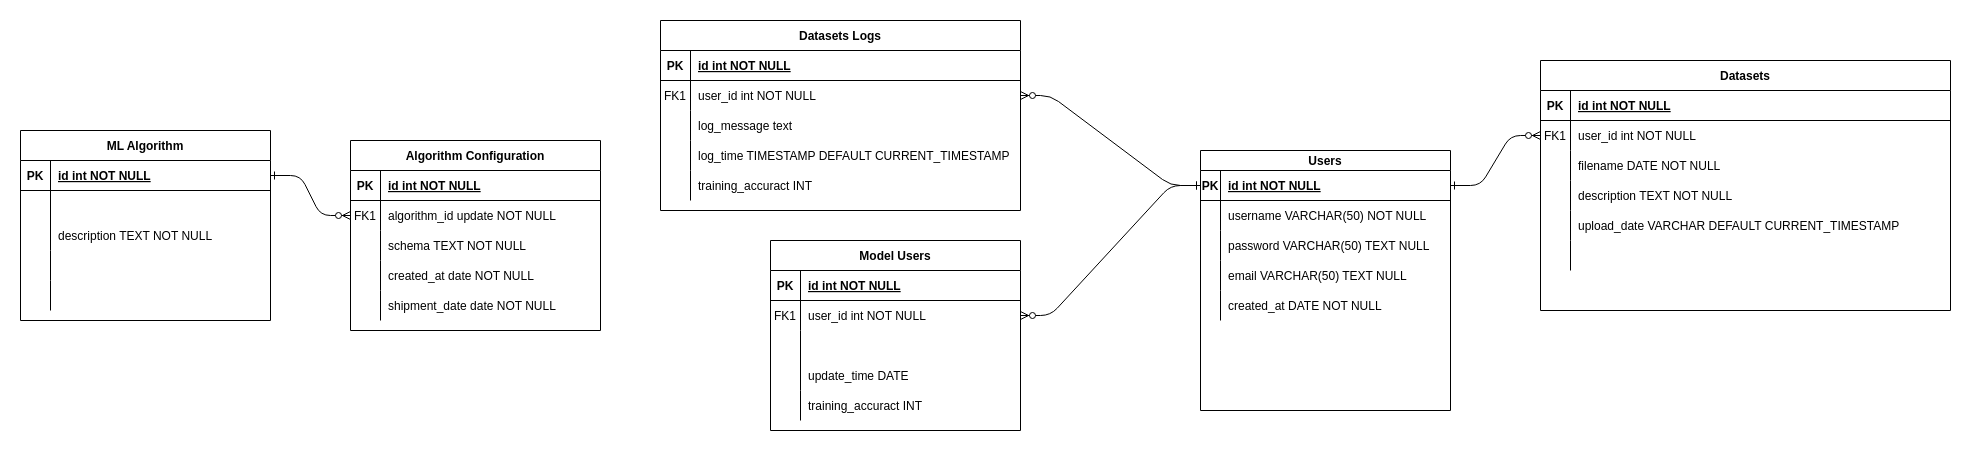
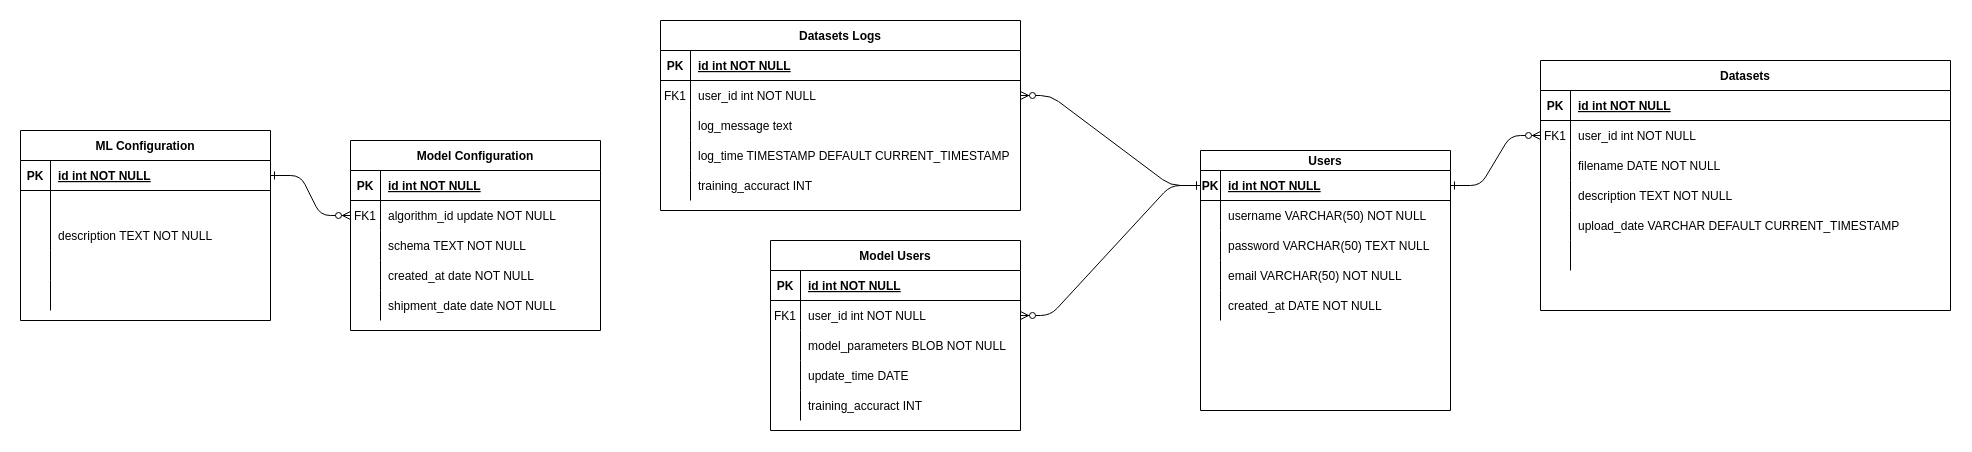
node "ML Algorithm": label "ML Algorithm" -> "ML Configuration"
node "Algorithm Configuration": label "Algorithm Configuration" -> "Model Configuration"
node "email VARCHAR(50) TEXT NULL": label "email VARCHAR(50) TEXT NULL" -> "email VARCHAR(50) NOT NULL"
node "model_parameters BLOB NOT NULL": added
